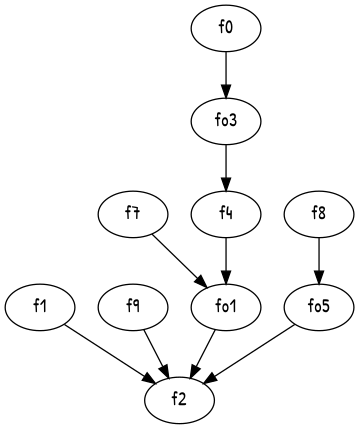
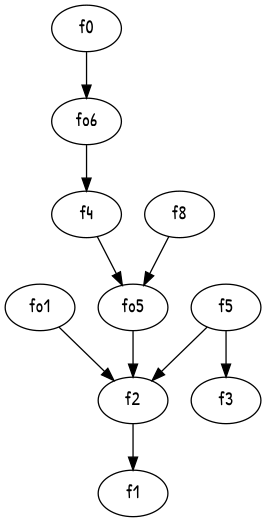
node "fo3": label "fo3" -> "fo6"
node "f7": removed
edge "f4" -> "fo1": now "f4" -> "fo5"
node "f9": label "f9" -> "f5"
edge "f1" -> "f2": reversed
node "f3": added
